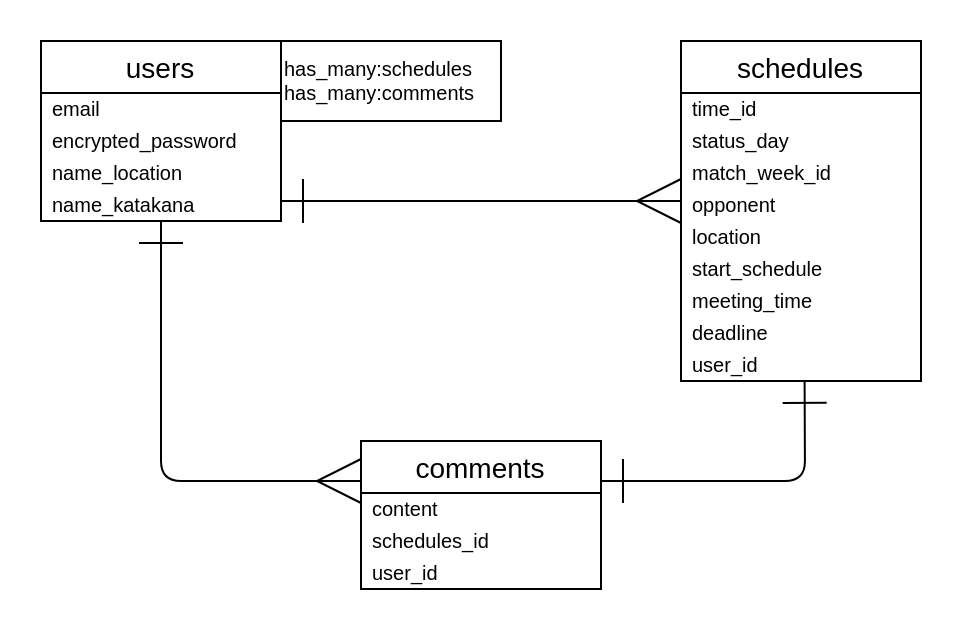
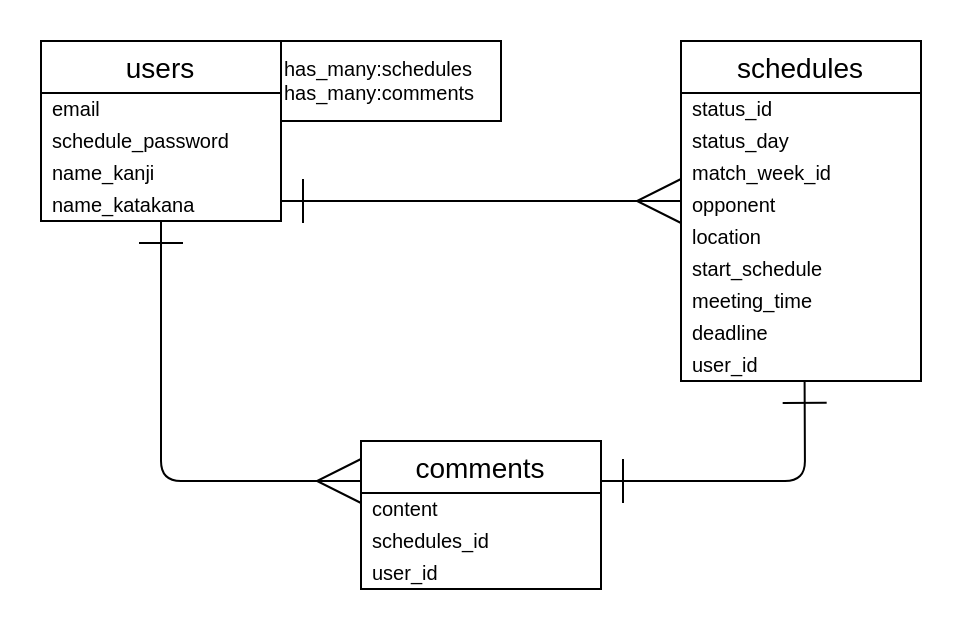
node "time_id": label "time_id" -> "status_id"
node "encrypted_password": label "encrypted_password" -> "schedule_password"
node "name_location": label "name_location" -> "name_kanji"
